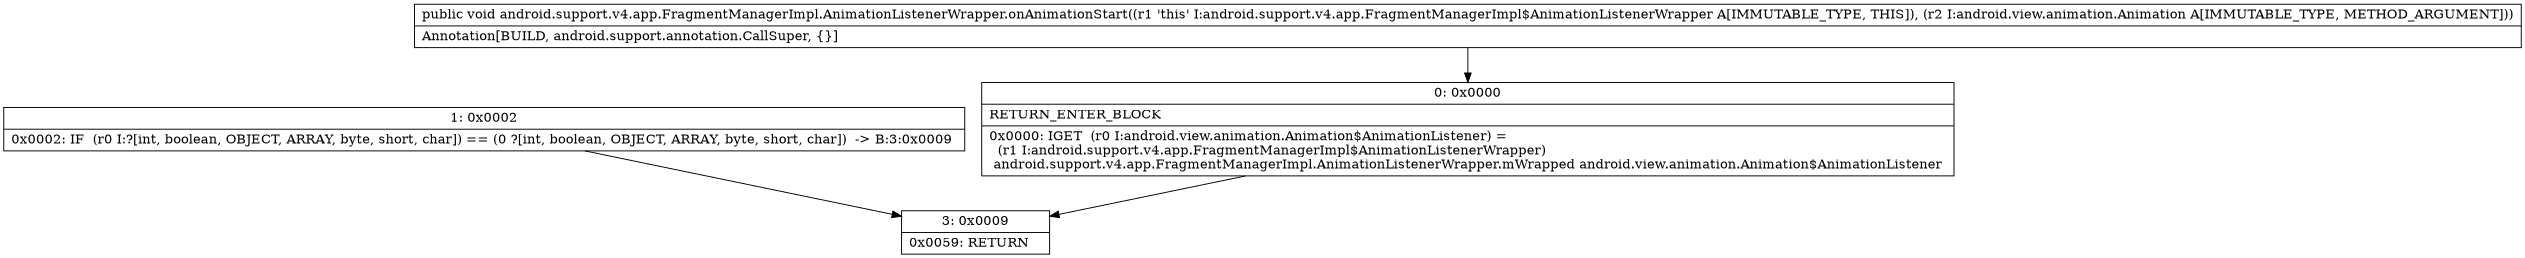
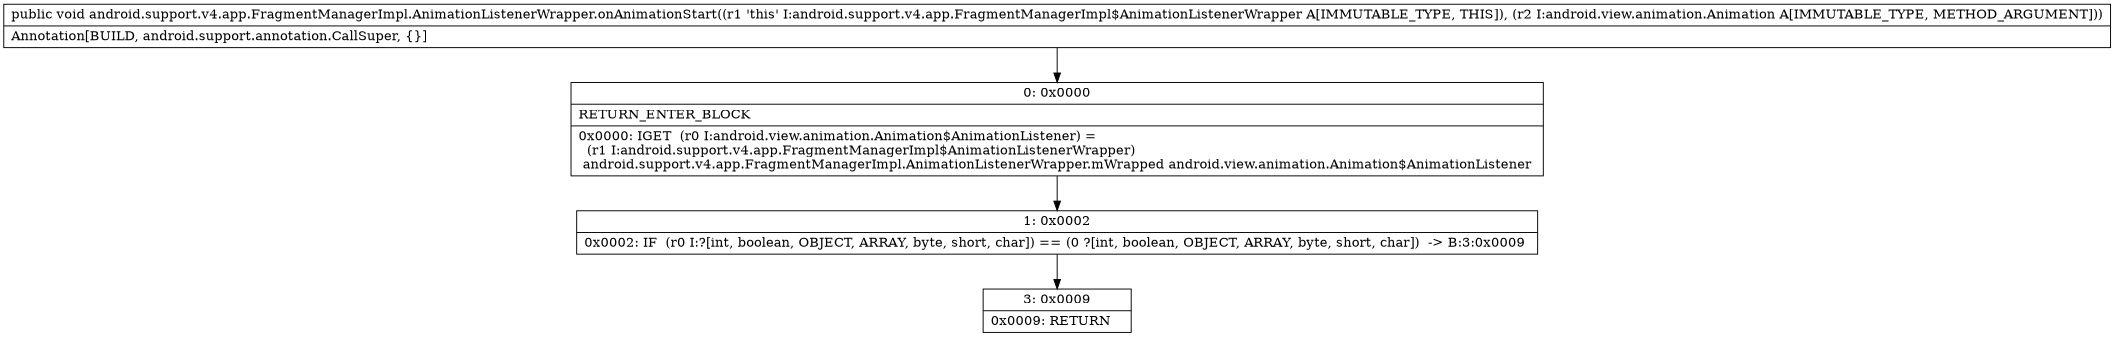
edge "0: 0x0000" -> "3: 0x0009": now "0: 0x0000" -> "1: 0x0002"
node "3: 0x0009": text "0x0059: RETURN" -> "0x0009: RETURN"
